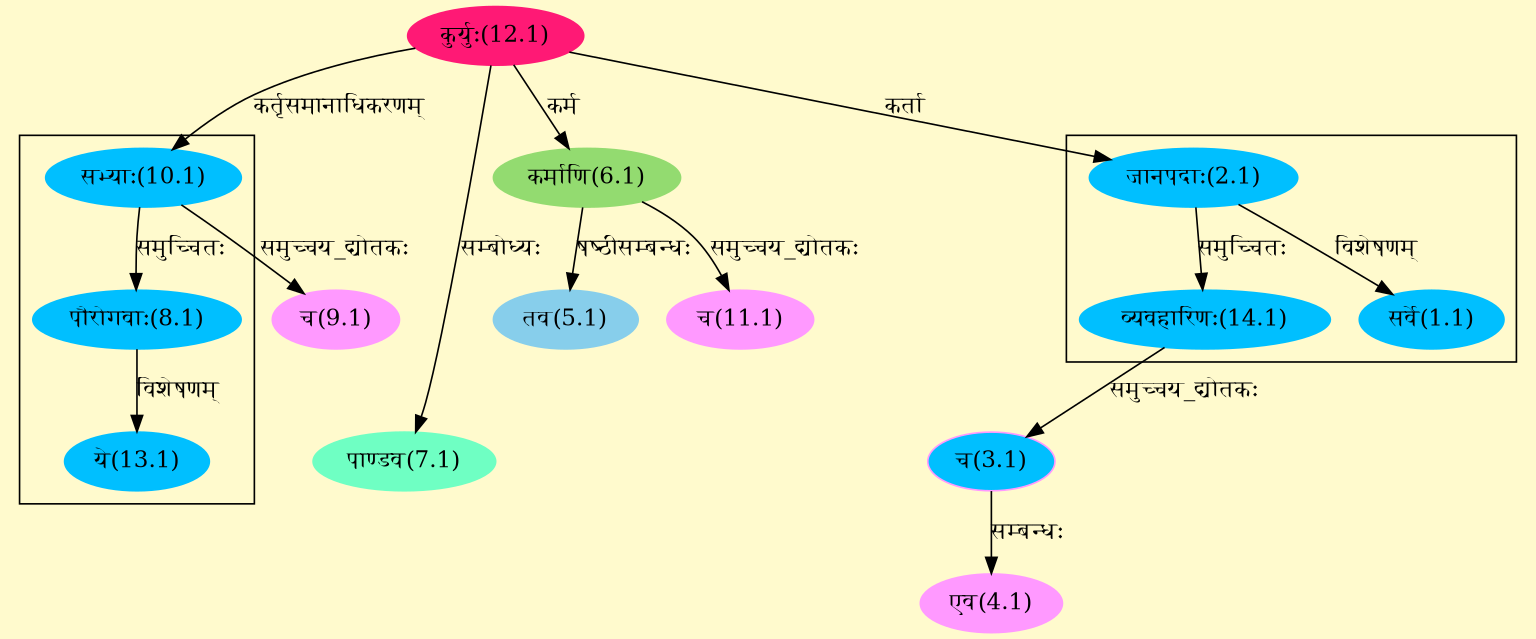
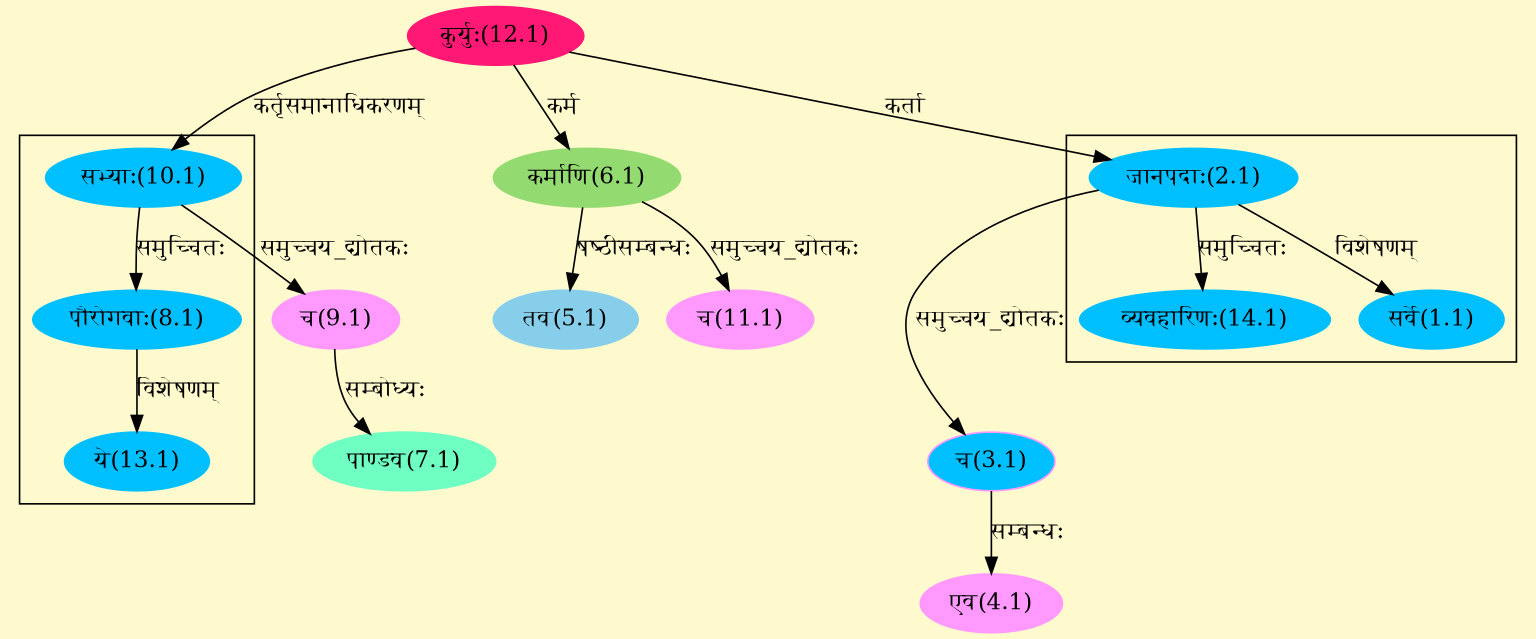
edge "कुर्युः(12.1)" -> "पाण्डव(7.1)": now "च(9.1)" -> "पाण्डव(7.1)"
edge "व्यवहारिणः(14.1)" -> "च(3.1)": now "जानपदाः(2.1)" -> "च(3.1)"
